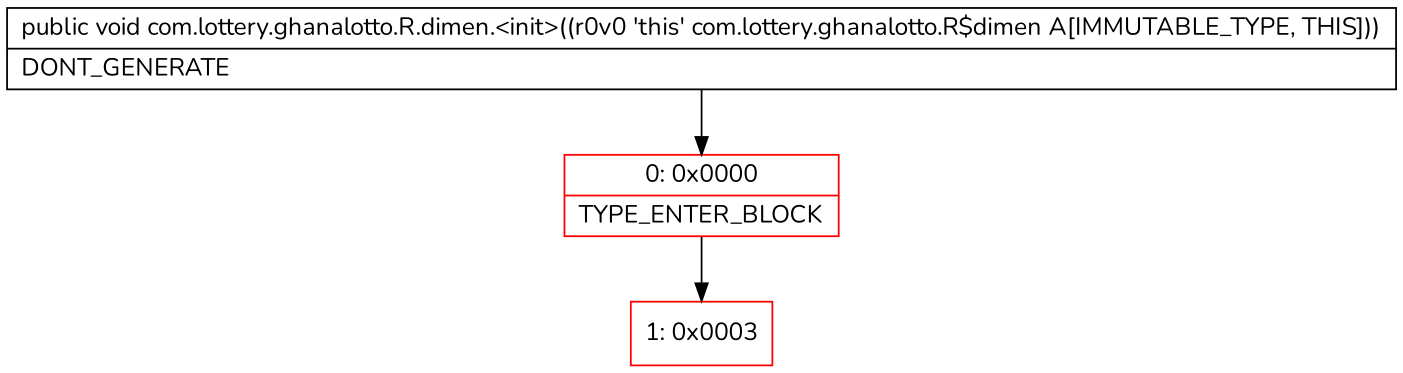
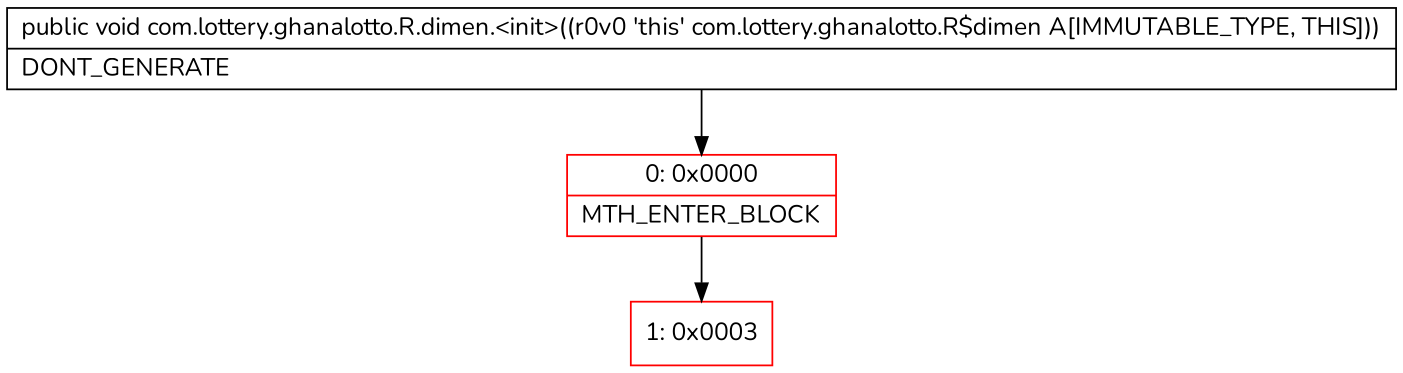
node "0: 0x0000": text "TYPE_ENTER_BLOCK" -> "MTH_ENTER_BLOCK"
